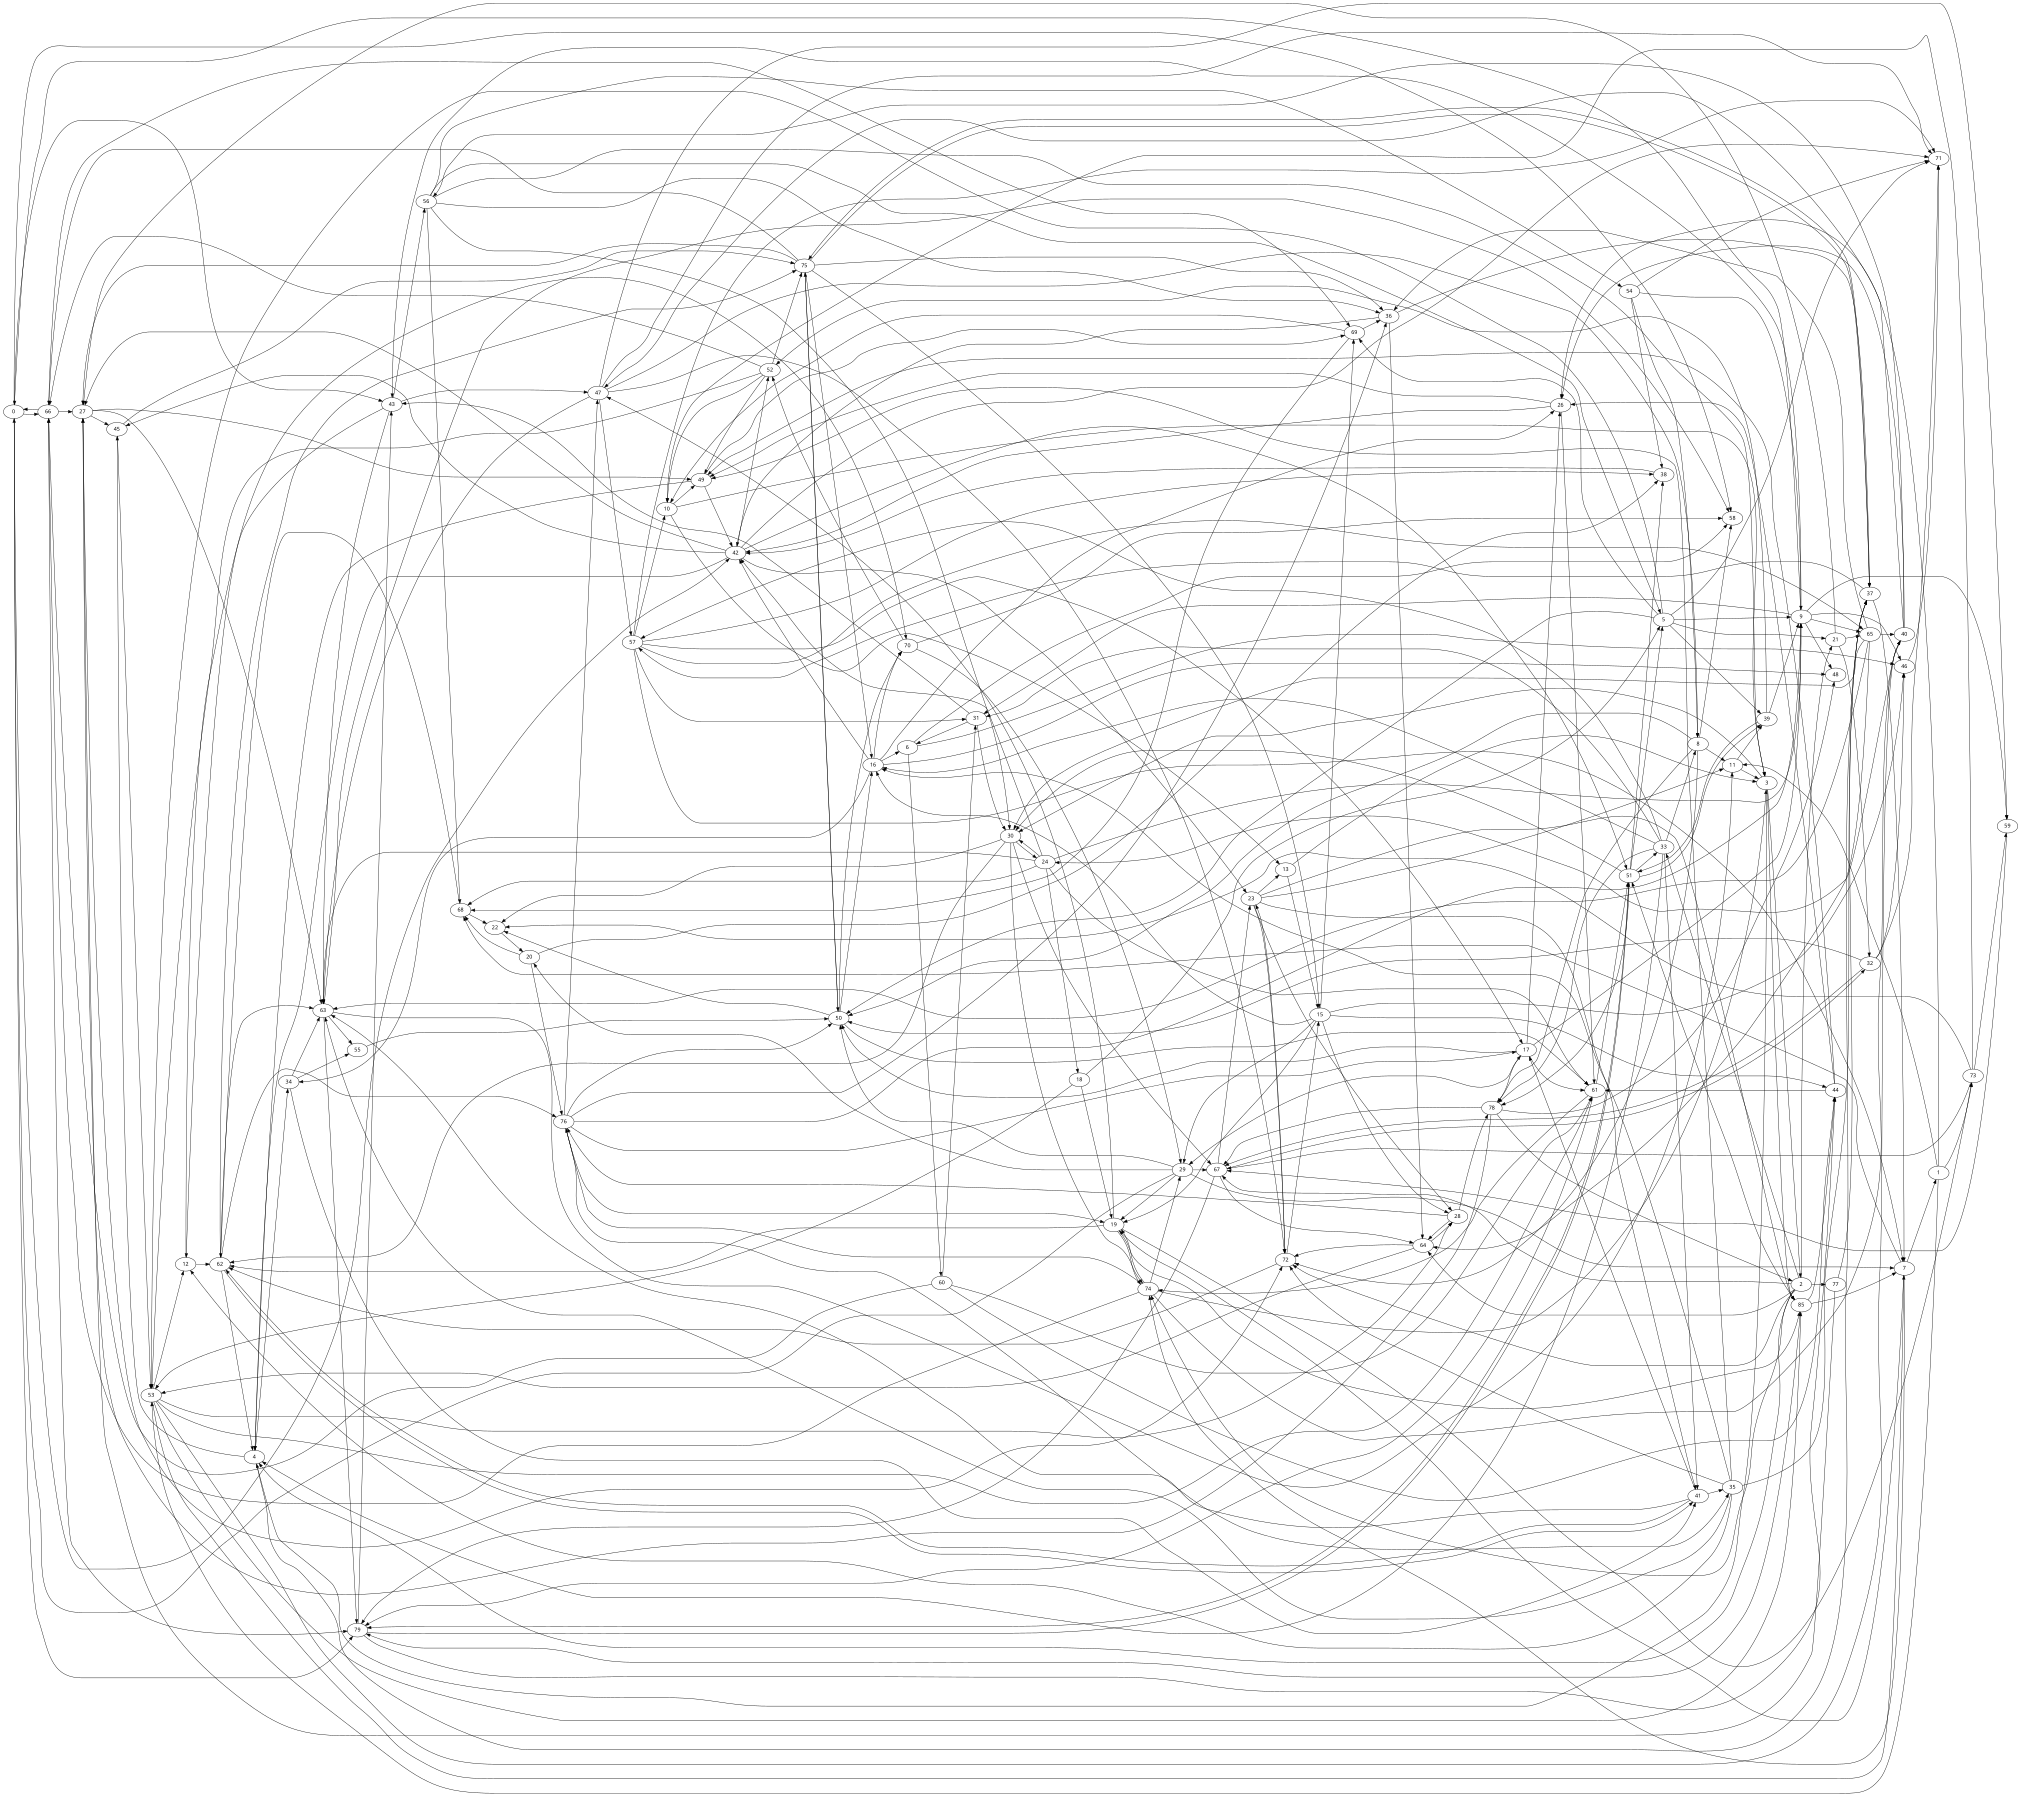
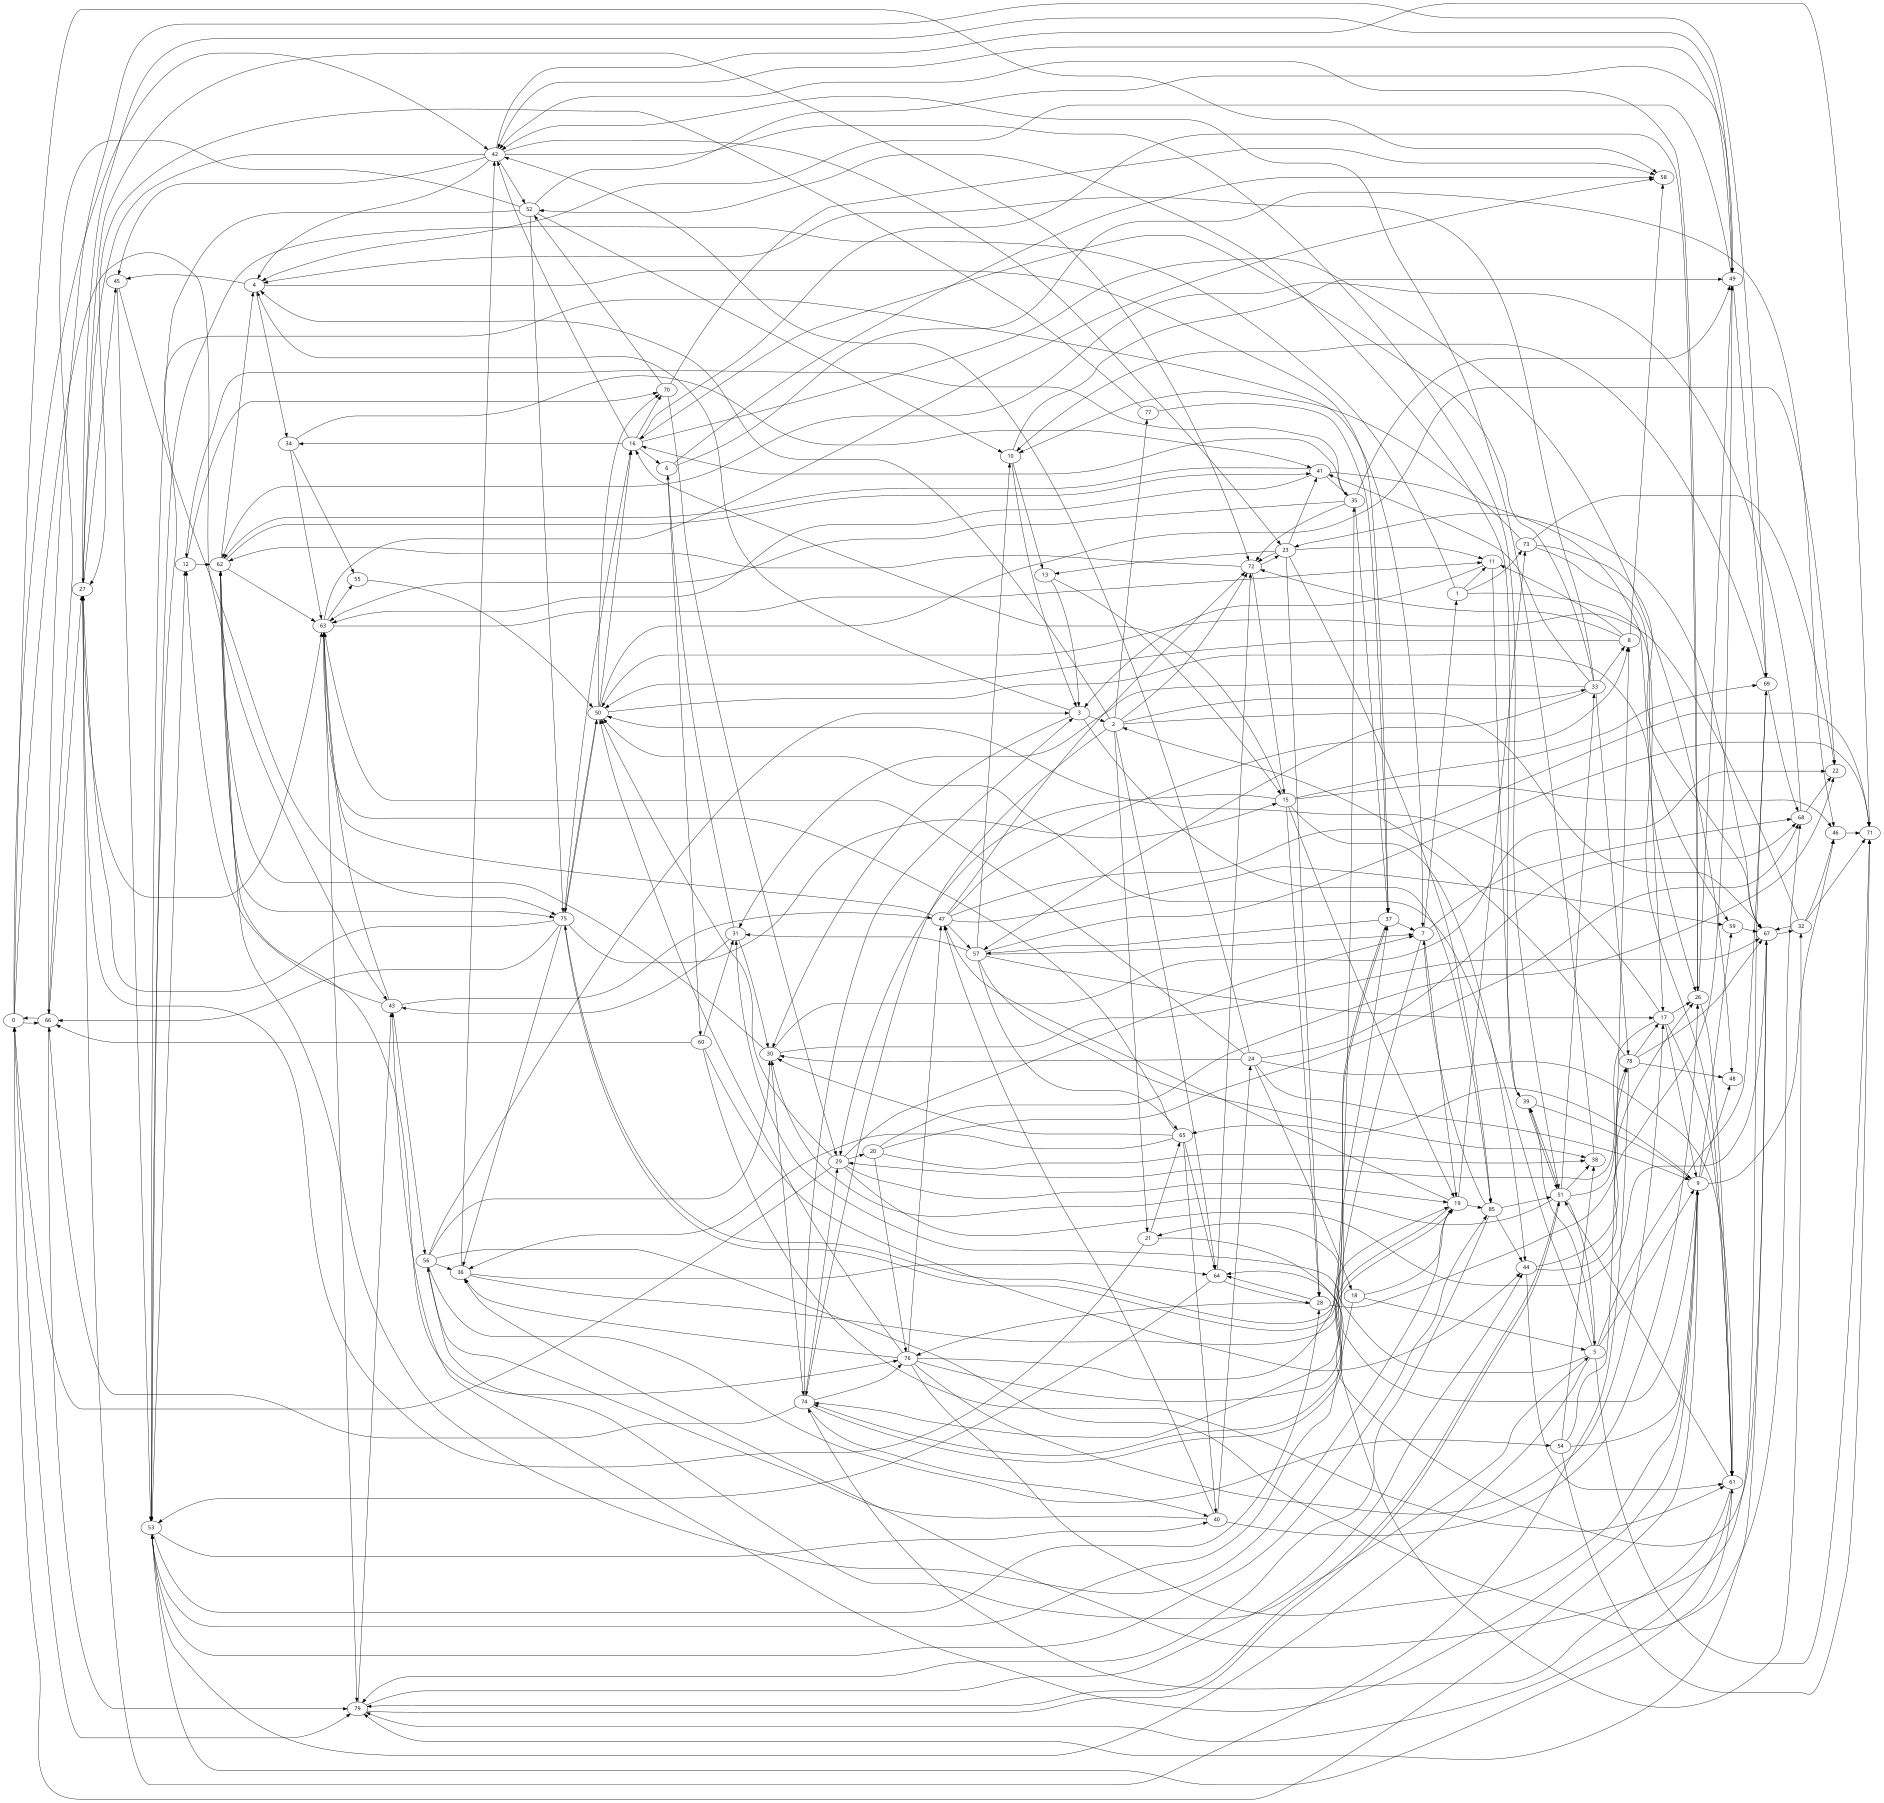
edge "30" -> "24": removed
edge "8" -> "78": removed
edge "22" -> "20": reversed
